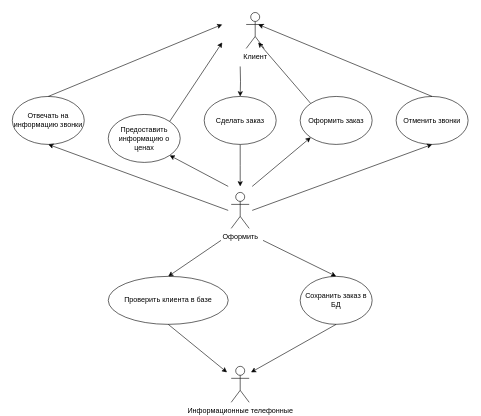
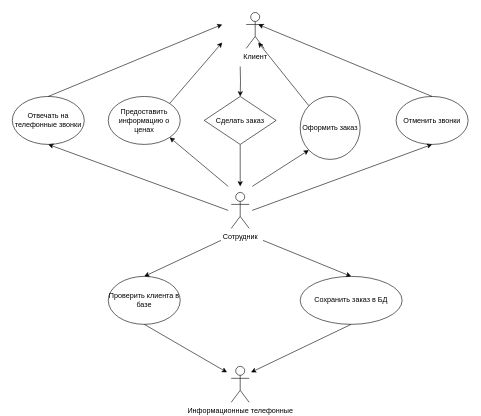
node "Отвечать на информацию звонки": label "Отвечать на информацию звонки" -> "Отвечать на телефонные звонки"
node "Сделать заказ": shape ellipse -> diamond
node "Оформить заказ": size 72x48 -> 60x63
node "Предоставить информацию о ценах": moved (144, 138) -> (144, 120)
node "Оформить": label "Оформить" -> "Сотрудник"
node "Проверить клиента в базе": size 120x48 -> 72x48
node "Сохранить заказ в БД": size 72x48 -> 102x48
